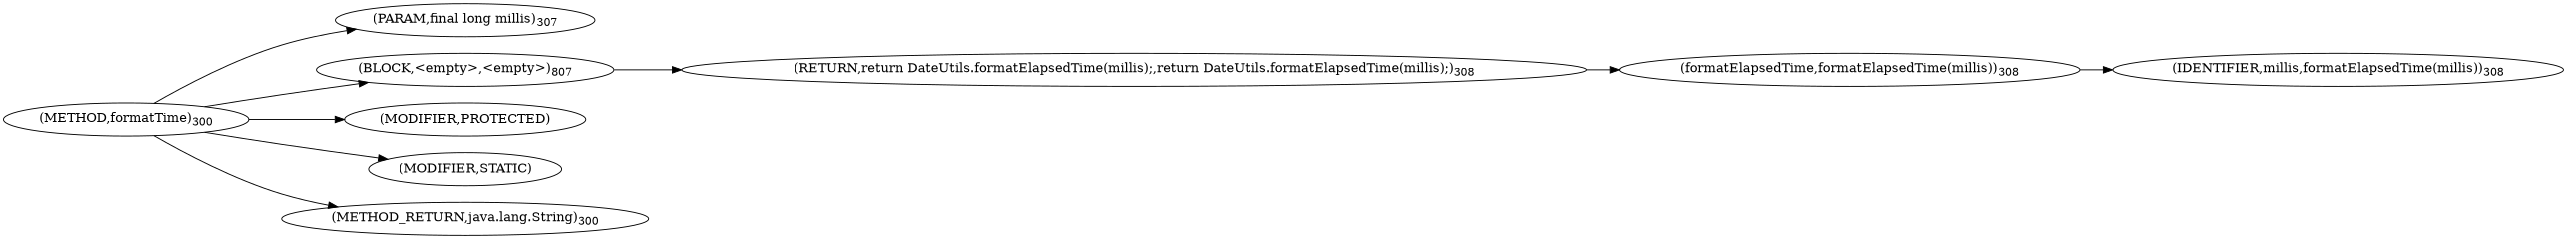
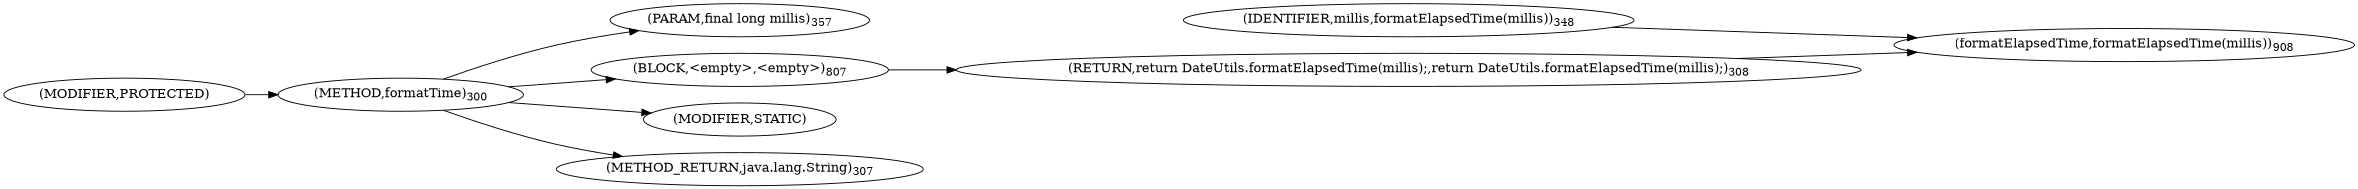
node "(PARAM,final long millis)": text "307" -> "357"
node "(formatElapsedTime,formatElapsedTime(millis))": text "308" -> "908"
node "(IDENTIFIER,millis,formatElapsedTime(millis))": text "308" -> "348"
edge "(formatElapsedTime,formatElapsedTime(millis))" -> "(IDENTIFIER,millis,formatElapsedTime(millis))": reversed
edge "(METHOD,formatTime)" -> "(MODIFIER,PROTECTED)": reversed
node "(METHOD_RETURN,java.lang.String)": text "300" -> "307"
